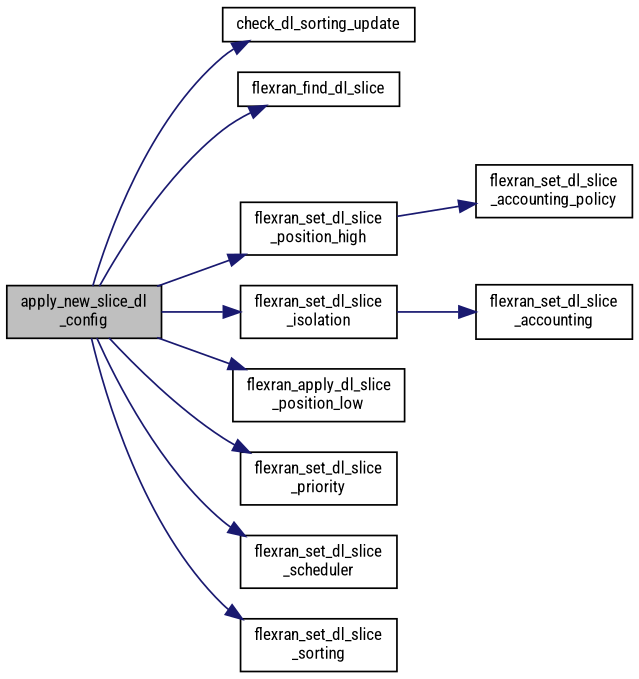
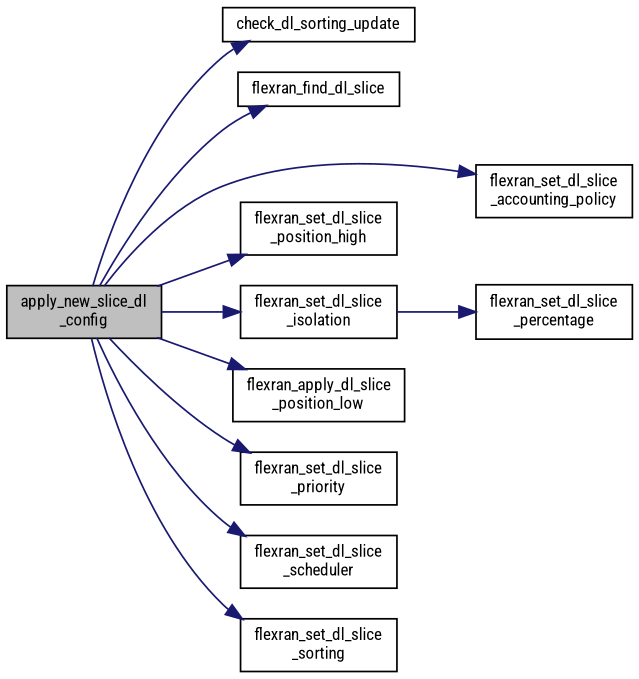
edge "flexran_set_dl_slice _position_high" -> "flexran_set_dl_slice _accounting_policy": now "apply_new_slice_dl _config" -> "flexran_set_dl_slice _accounting_policy"
node "flexran_set_dl_slice _accounting": label "flexran_set_dl_slice _accounting" -> "flexran_set_dl_slice _percentage"
